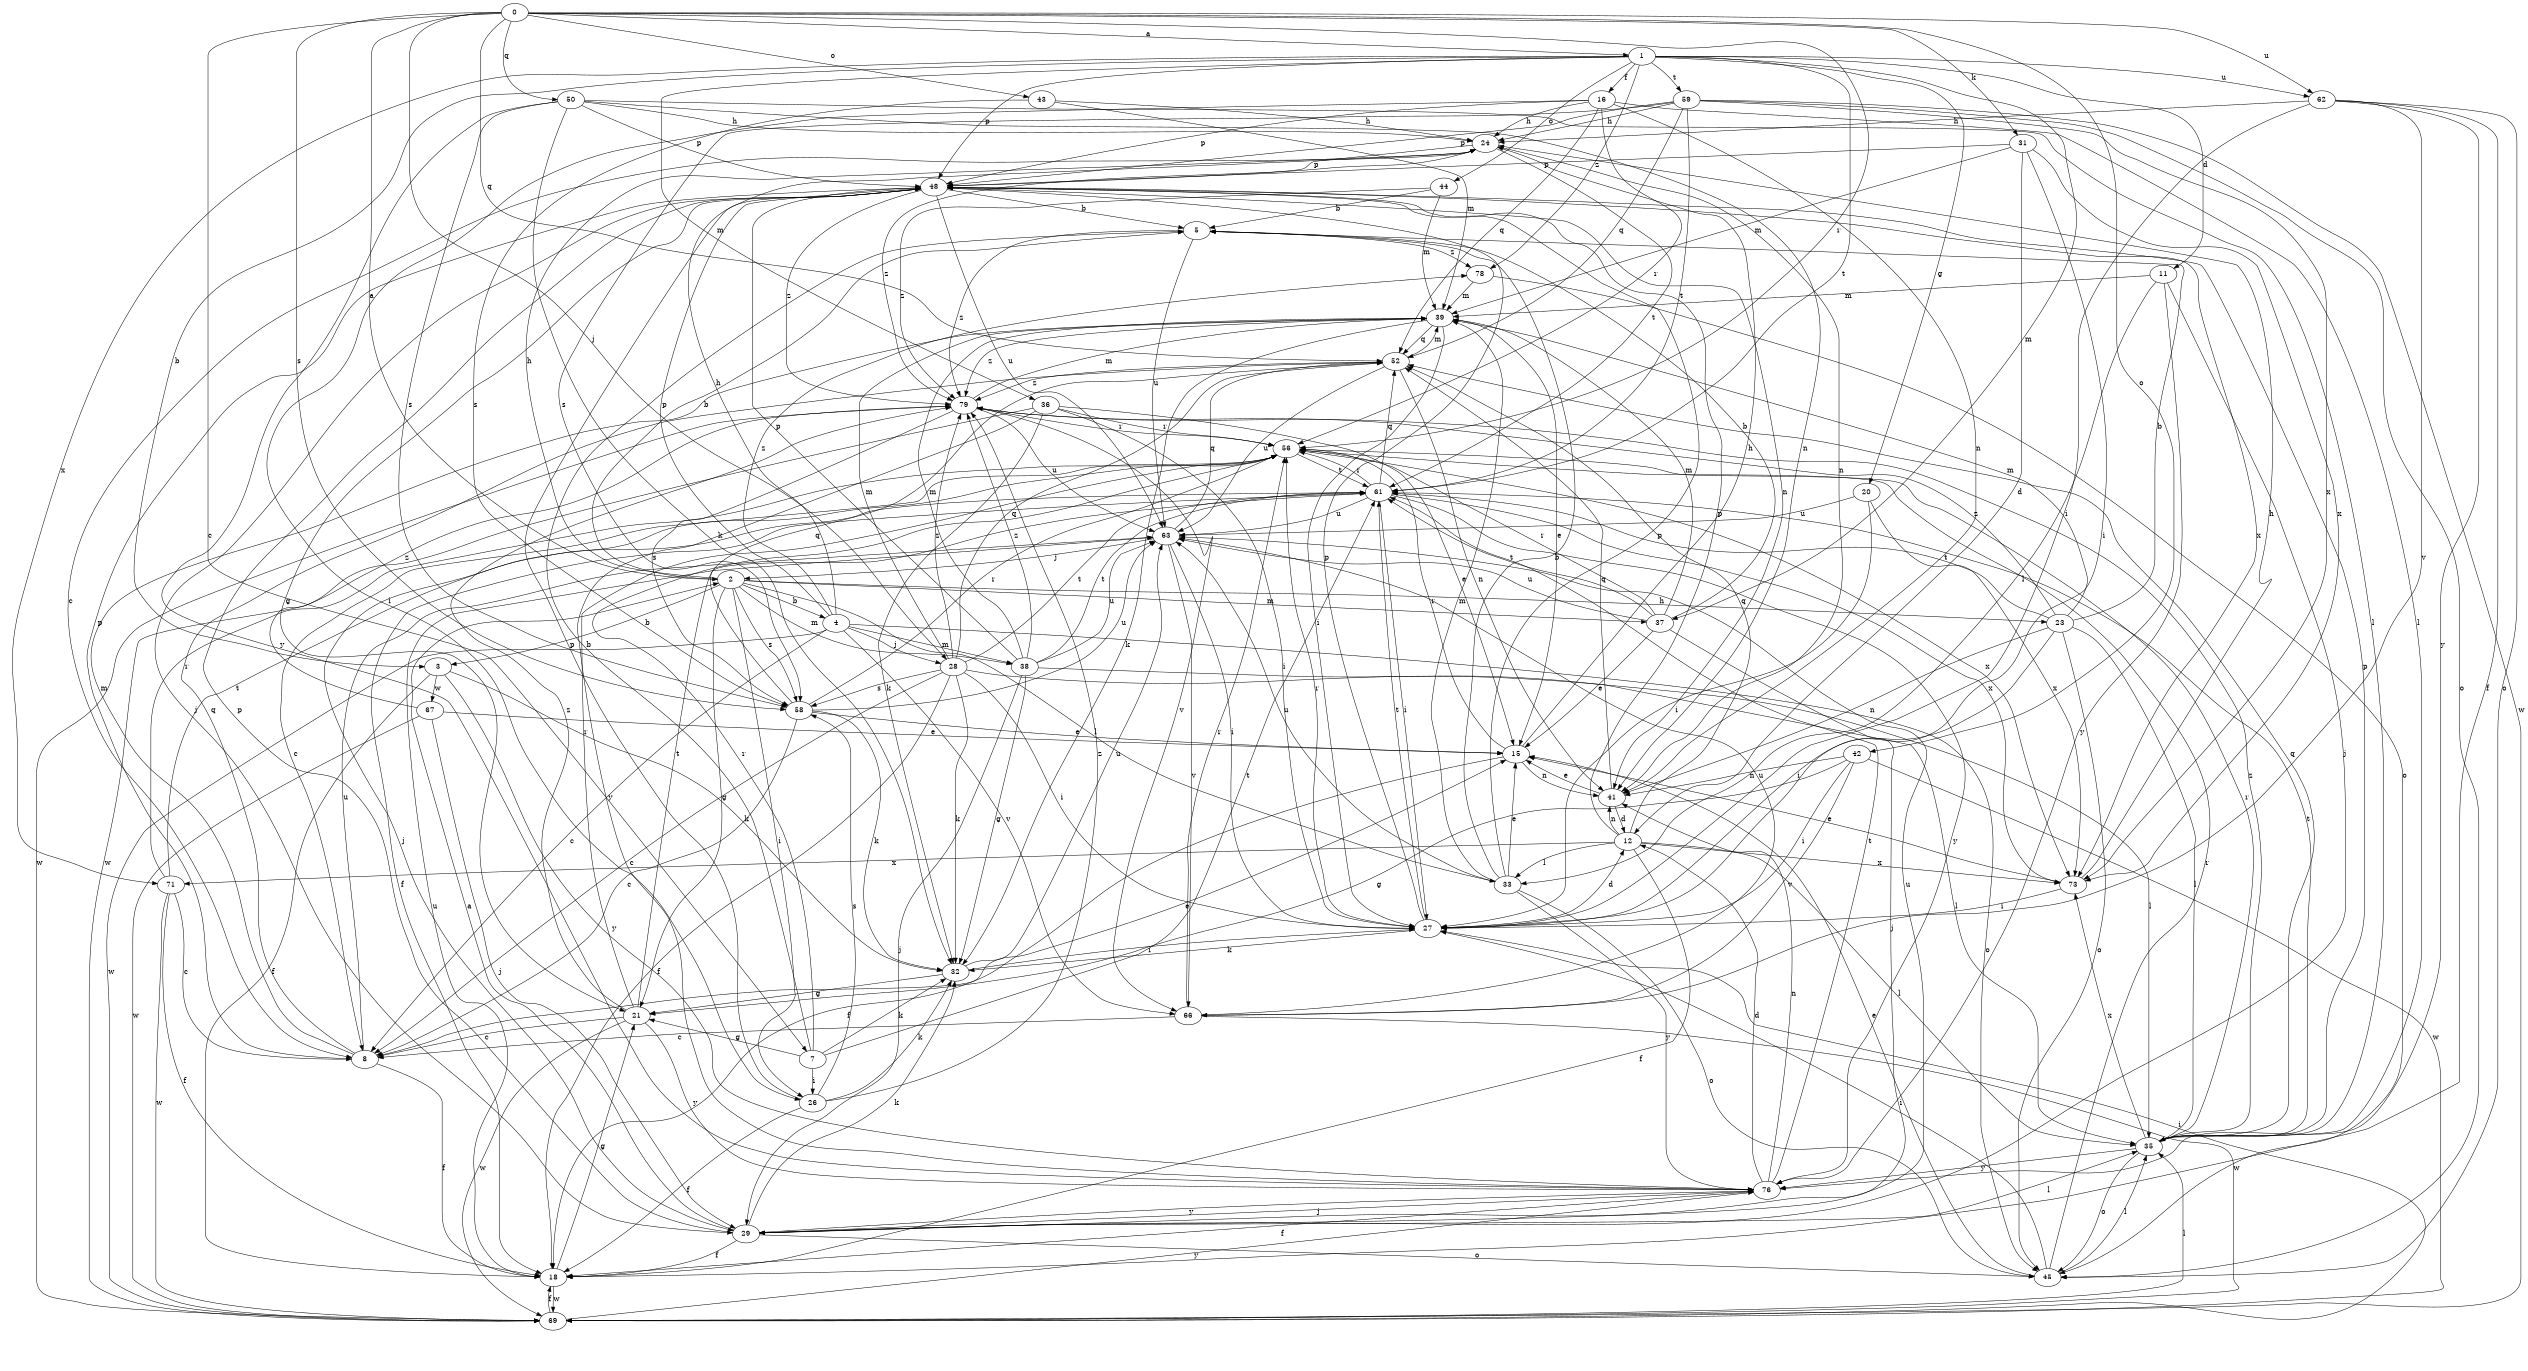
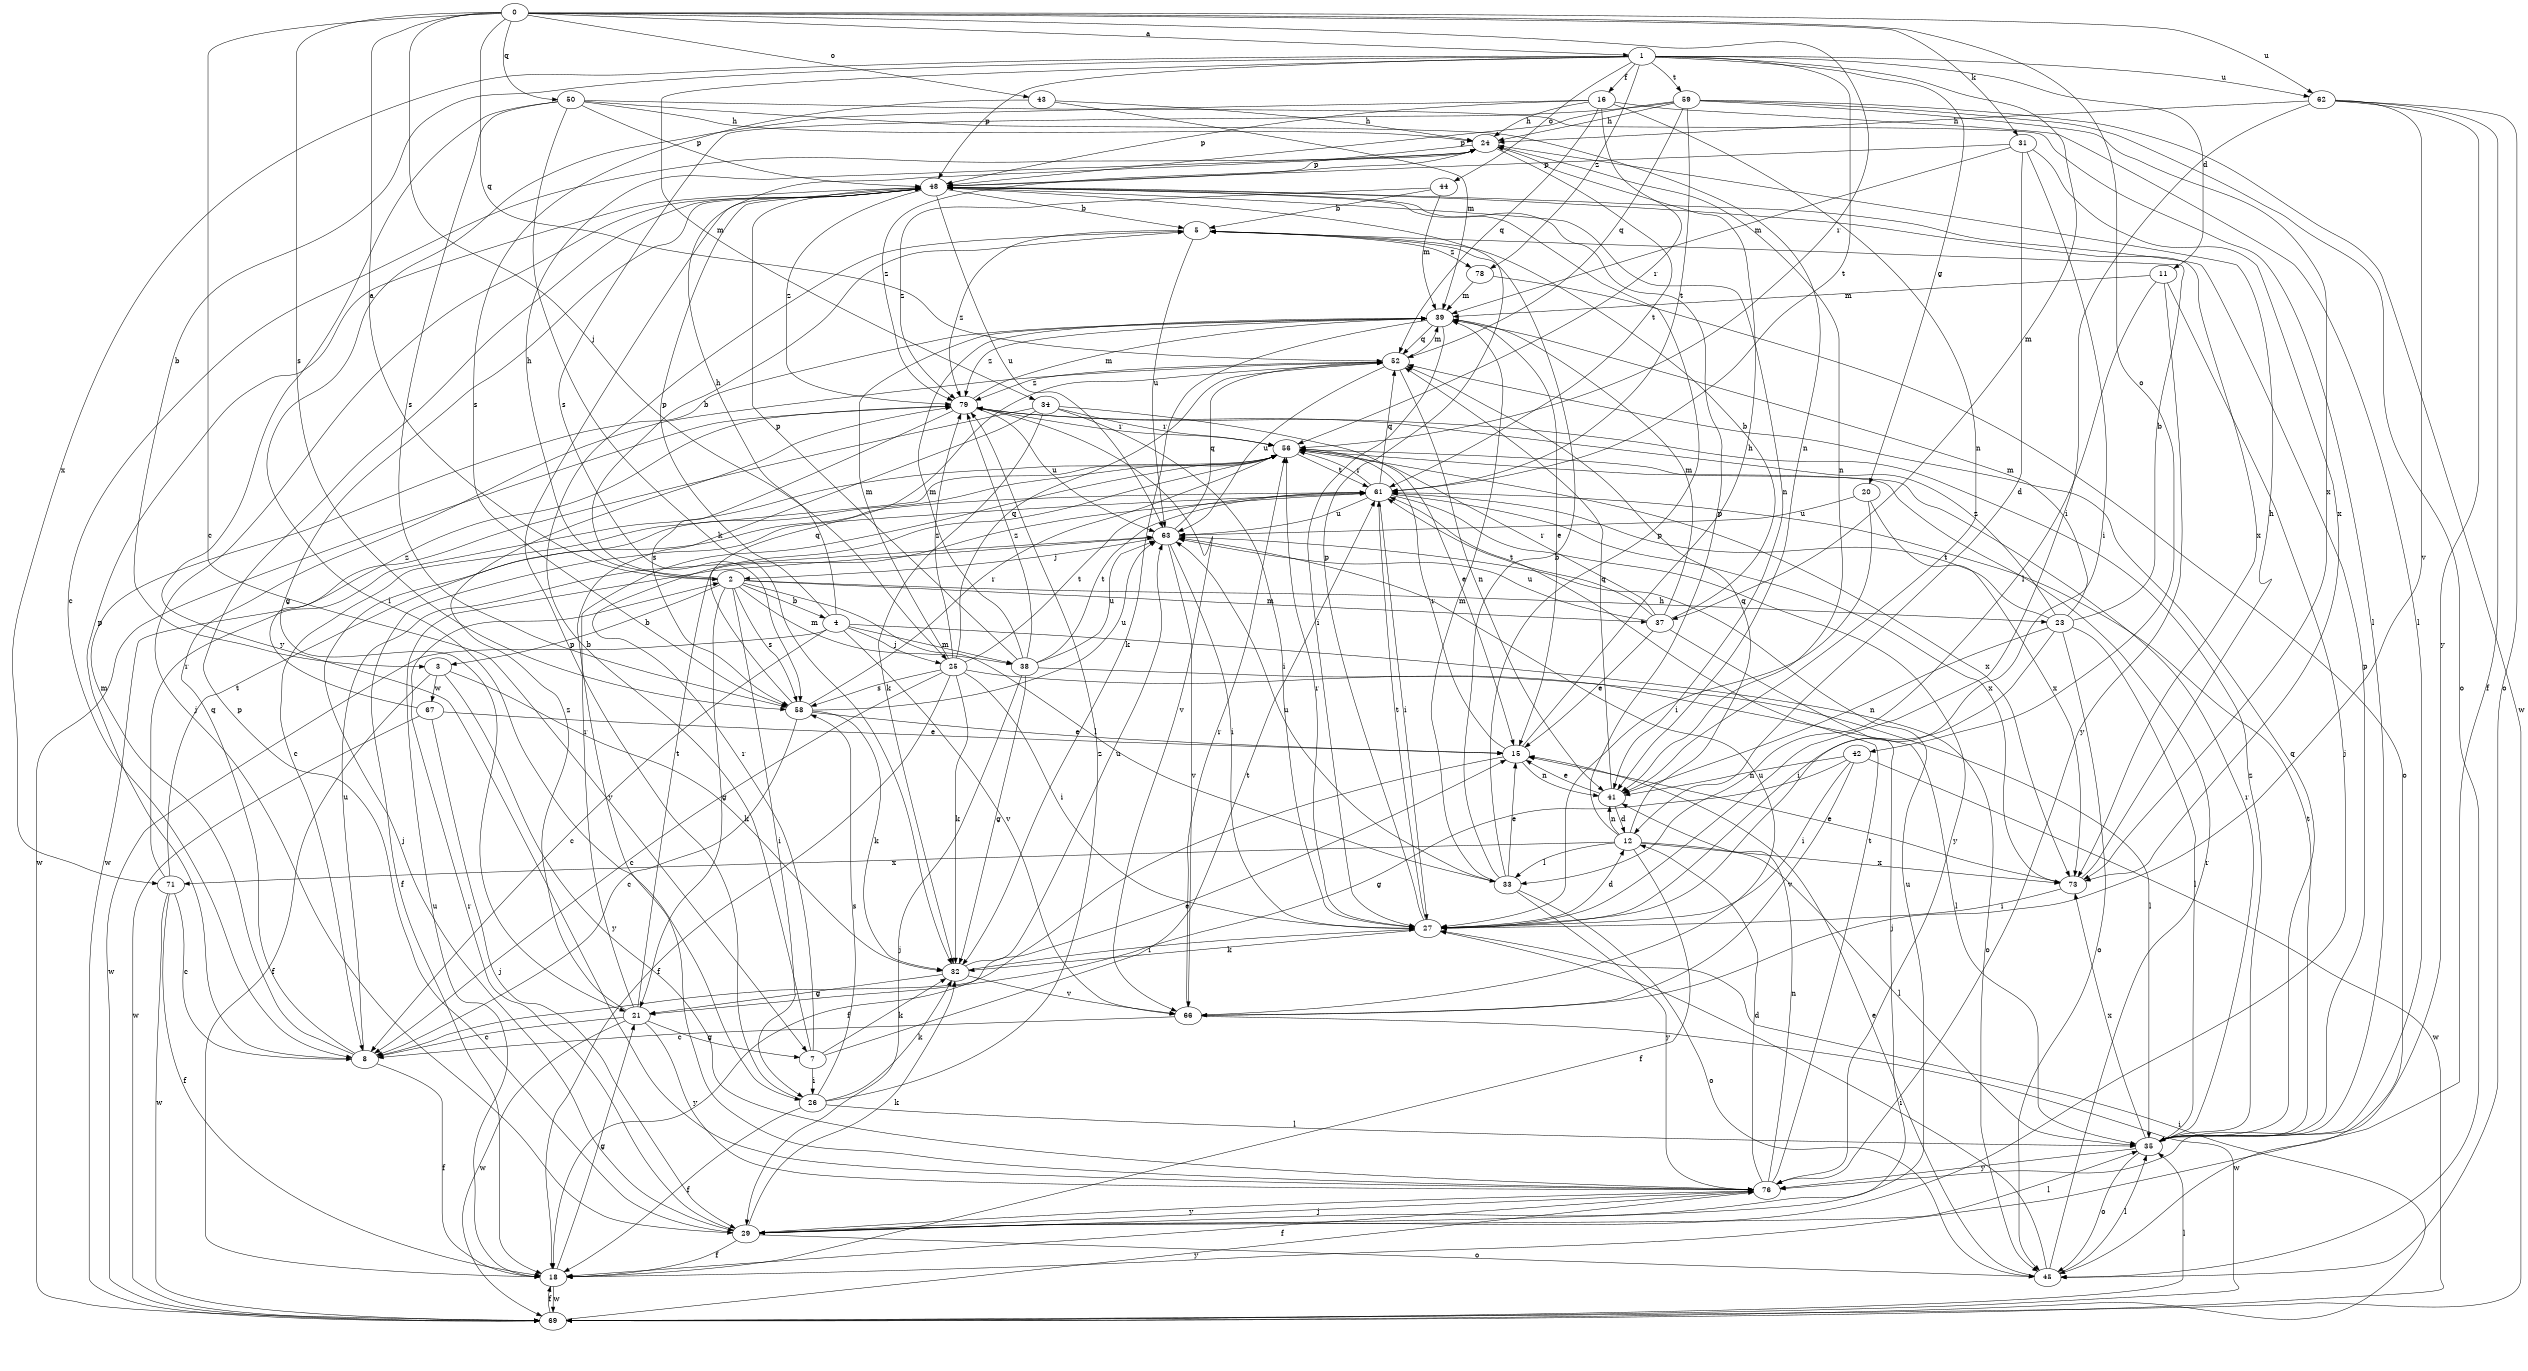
edge "4" -> "78": removed, label "z"
node "36": label "36" -> "34"
node "28": label "28" -> "25"
edge "29" -> "2": label "a" -> "r"
edge "32" -> "66": added, label "v"
edge "7" -> "21": reversed
edge "26" -> "35": added, label "l"
